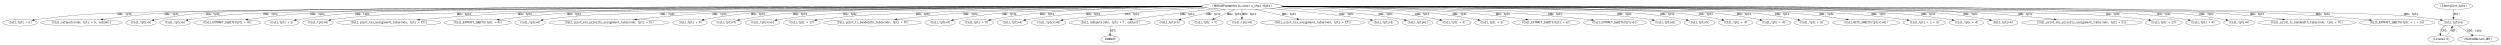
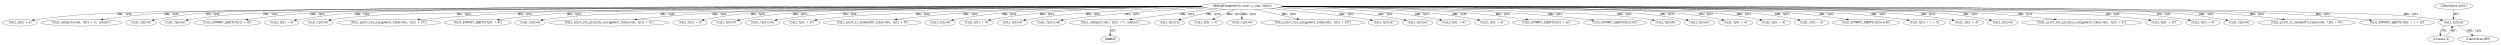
node "(Call,BITS_24BITS(tptr+i+8))": label "(Call,BITS_24BITS(tptr+i+8))" -> "(Call,EXTRACT_24BITS(tptr+i+8))"
node "(MethodReturn,RET)": label "(MethodReturn,RET)" -> "(Identifier,RET)"
